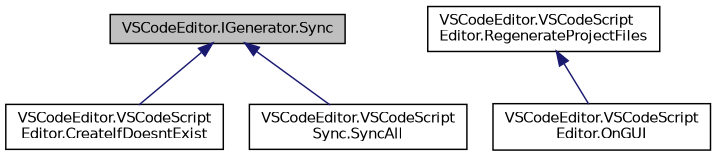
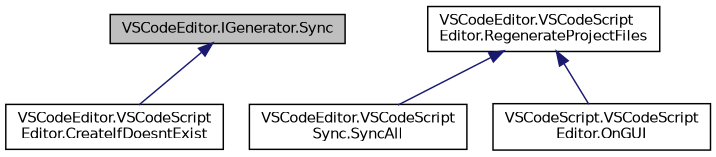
edge "VSCodeEditor.VSCodeScript Sync.SyncAll" -> "VSCodeEditor.IGenerator.Sync": now "VSCodeEditor.VSCodeScript Sync.SyncAll" -> "VSCodeEditor.VSCodeScript Editor.RegenerateProjectFiles"
node "VSCodeEditor.VSCodeScript Editor.OnGUI": label "VSCodeEditor.VSCodeScript Editor.OnGUI" -> "VSCodeScript.VSCodeScript Editor.OnGUI"
